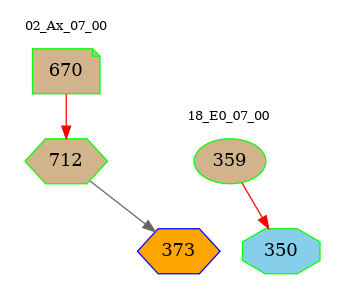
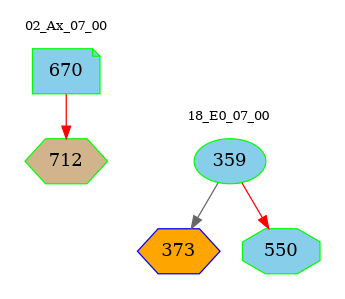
node "670": fillcolor tan -> skyblue
node "359": fillcolor tan -> skyblue
edge "712" -> "373": now "359" -> "373"
node "350": label "350" -> "550"
